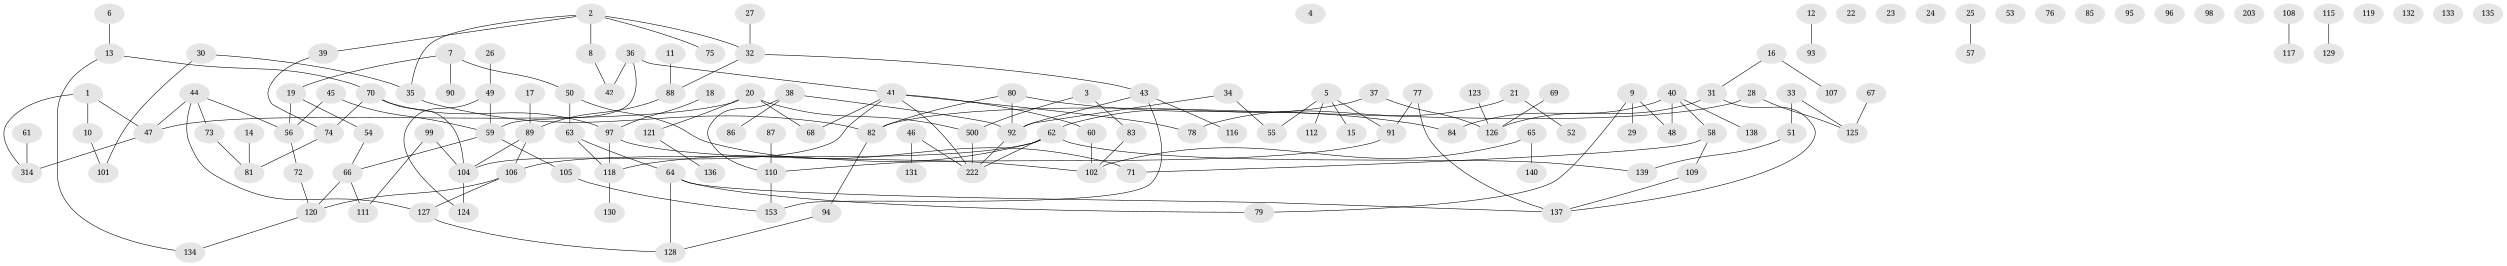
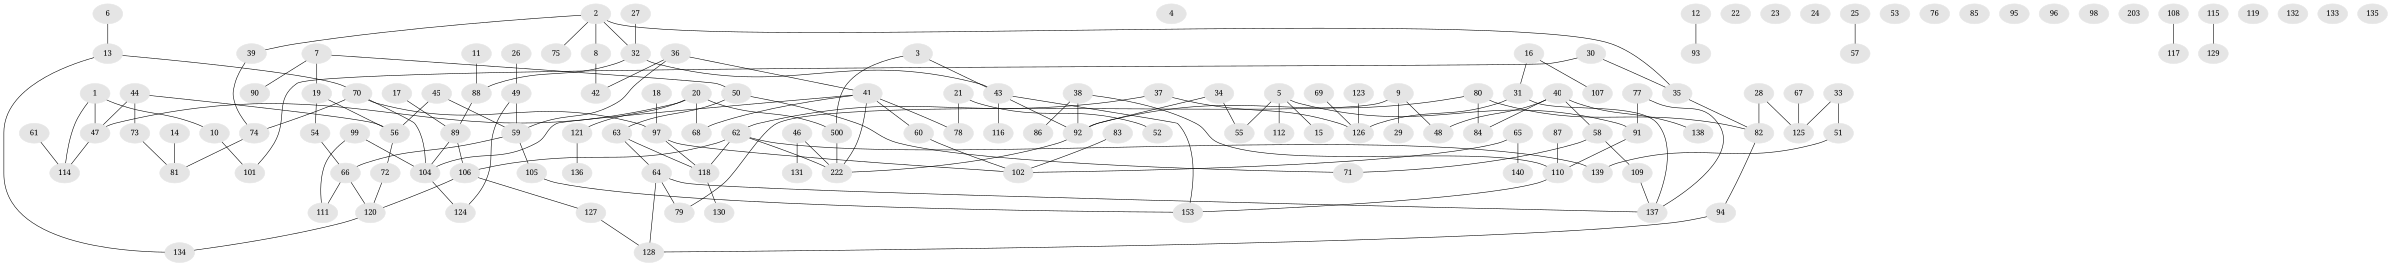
edge "3" -- "83": now "3" -- "43"
node "314": label "314" -> "114"
edge "44" -- "127": removed
